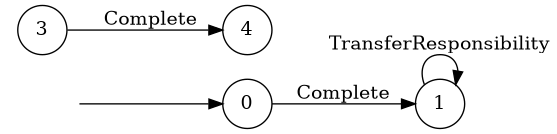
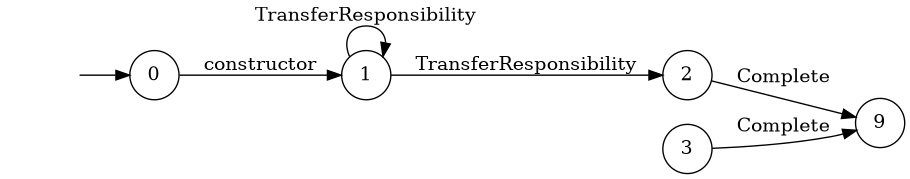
node "4": label "4" -> "9"
node "2": added
edge "0" -> "1": label "Complete" -> "constructor"
